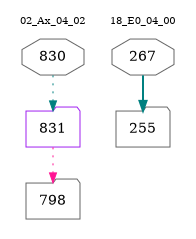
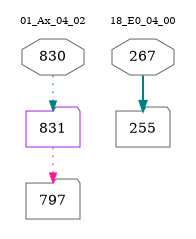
cluster "02_Ax_04_02": label "02_Ax_04_02" -> "01_Ax_04_02"
node "798": label "798" -> "797"
